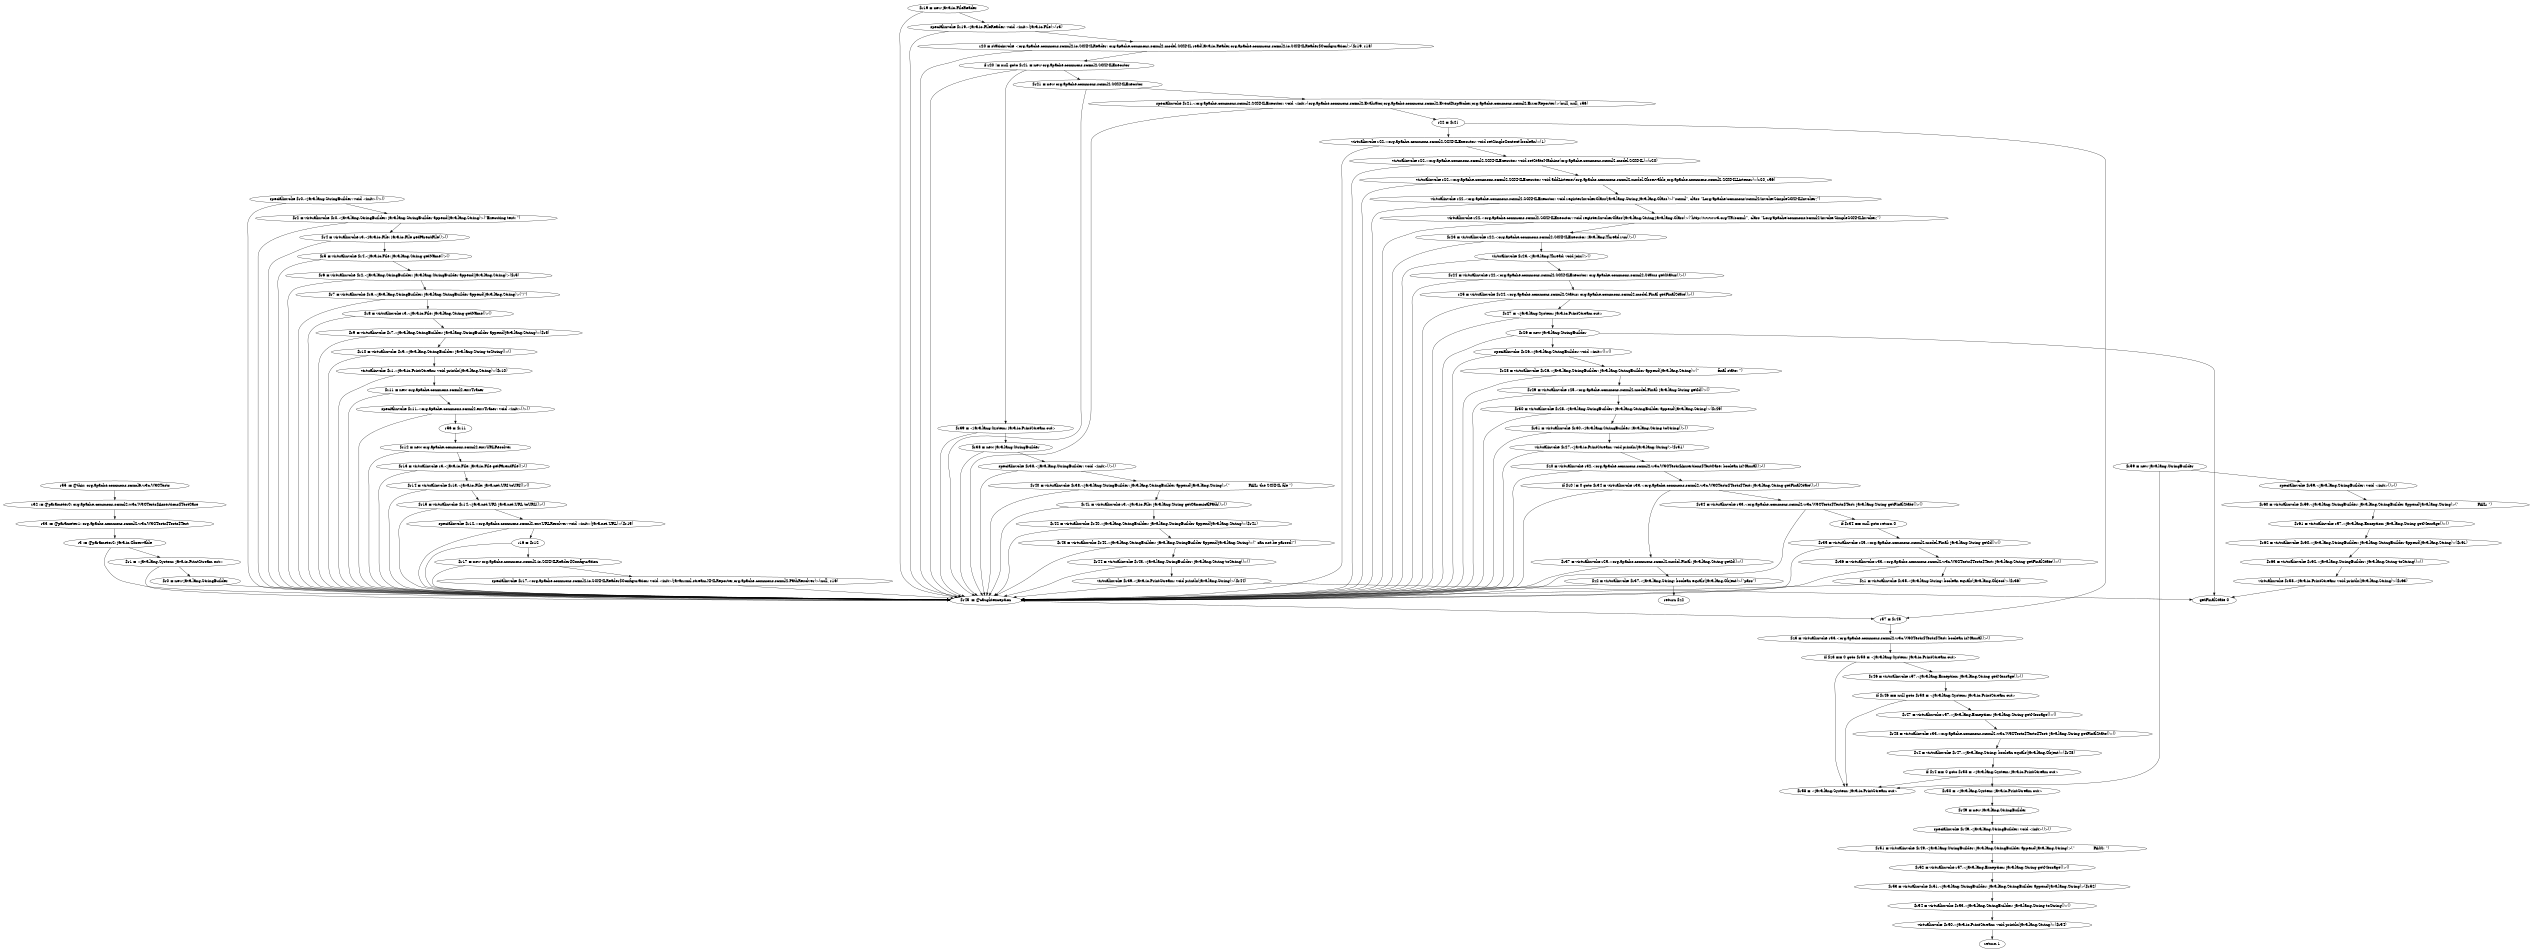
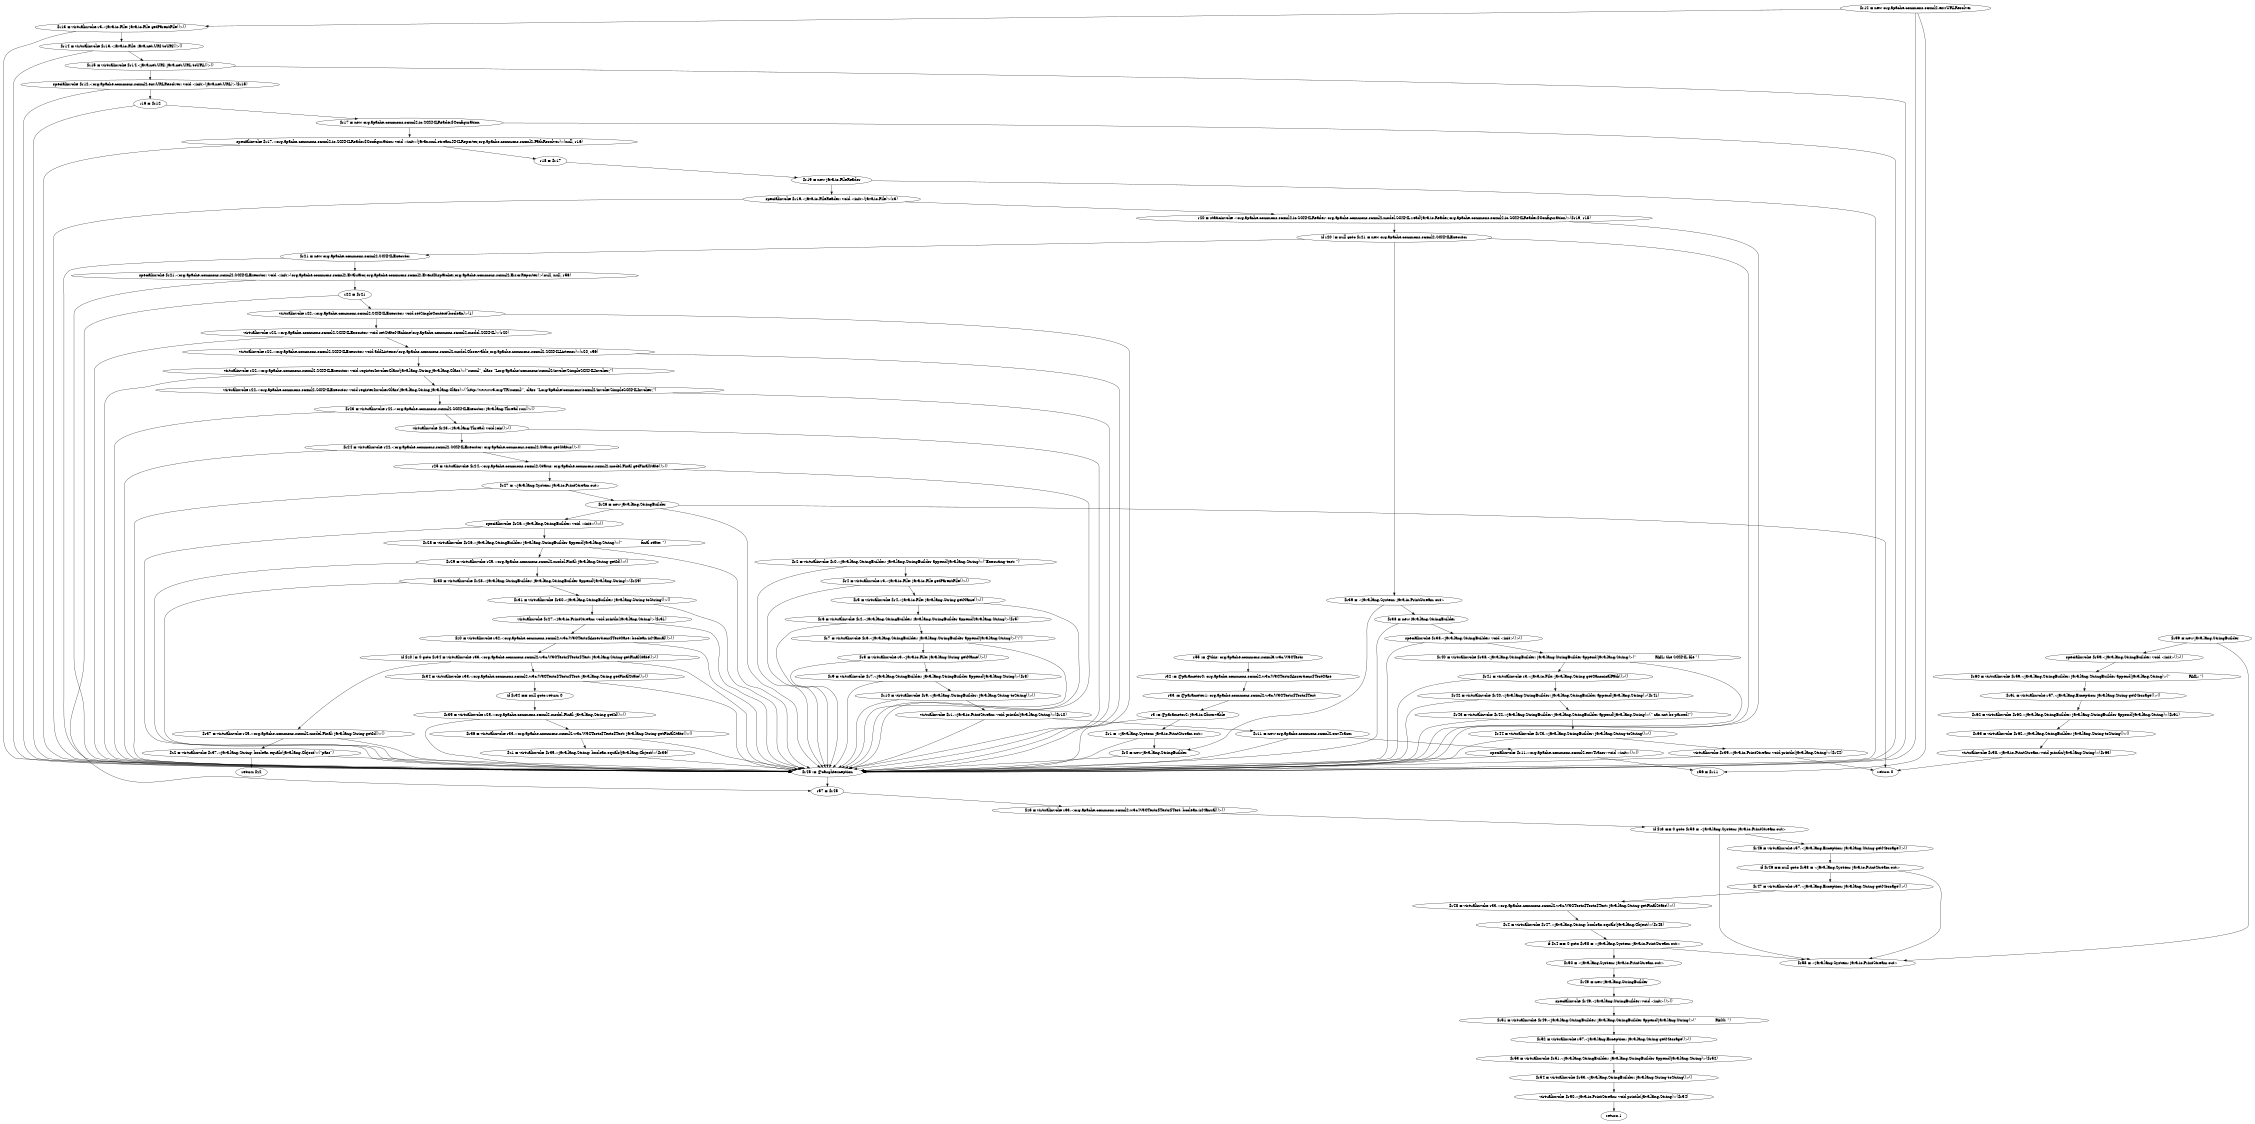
node "r18 = $r17": added
node "specialinvoke $r0.<java.lang.StringBuilder: void <init>()>()": removed
edge "r56 = $r11" -> "$r12 = new org.apache.commons.scxml2.env.URLResolver": reversed
edge "$r39 = <java.lang.System: java.io.PrintStream out>" -> "$r45 := @caughtexception": now "$r39 = <java.lang.System: java.io.PrintStream out>" -> "$r0 = new java.lang.StringBuilder"
node "getFinalState 0": label "getFinalState 0" -> "return 0"
